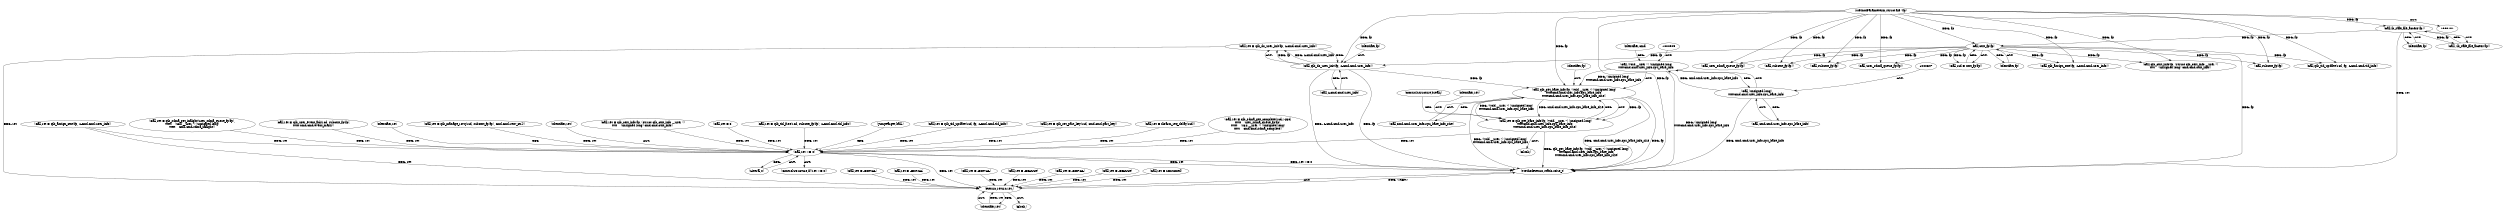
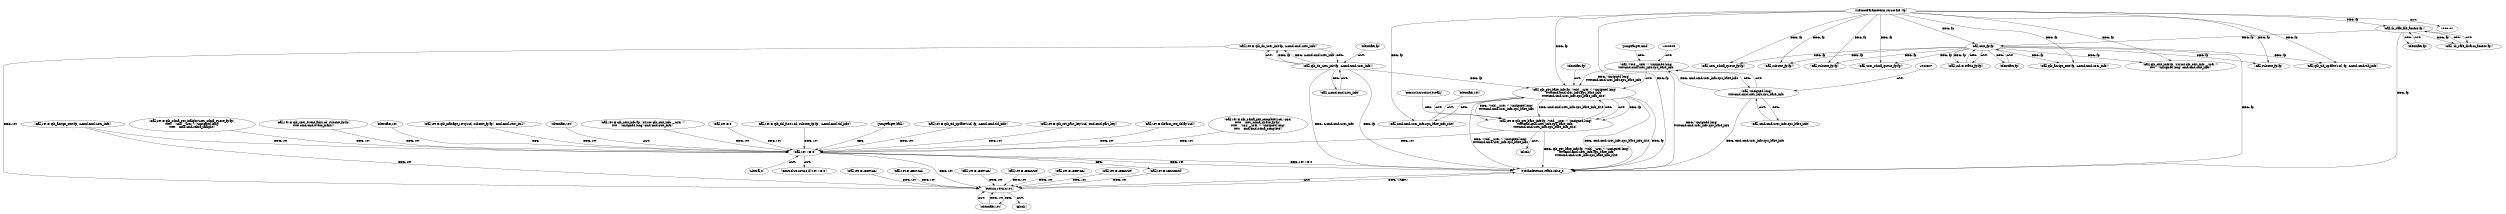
edge "(MethodParameterIn,struct file *fp)" -> "(Call,qib_do_user_init(fp, &cmd.cmd.user_info))": now "(MethodParameterIn,struct file *fp)" -> "(Call,cmd.cmd.user_info.spu_base_info_size)"
node "(Identifier,cmd)": label "(Identifier,cmd)" -> "(JumpTarget,cmd)"
node "(Call,!ib_safe_file_access(fp))": label "(Call,!ib_safe_file_access(fp))" -> "(Call,!ib_safe_disarm_access(fp))"
edge "(Call,ctxt_fp(fp))" -> "(Call,qib_do_user_init(fp, &cmd.cmd.user_info))": removed, label "DDG: fp"
edge "(Call,ret = qib_do_user_init(fp, &cmd.cmd.user_info))" -> "(Call,qib_do_user_init(fp, &cmd.cmd.user_info))": label "DDG: " -> "CFG: "
node "(Call,rcd = ctxt_fp(fp))": label "(Call,rcd = ctxt_fp(fp))" -> "(Call,rcd = static_fp(fp))"
edge "(Call,ib_safe_file_access(fp))" -> "(MethodReturn,static ssize_t)": label "DDG: ret" -> "DDG: fp"
edge "(Call,ret >= 0)" -> "(Literal,0)": now "(Call,ret >= 0)" -> "(Call,ret = consumed)"
